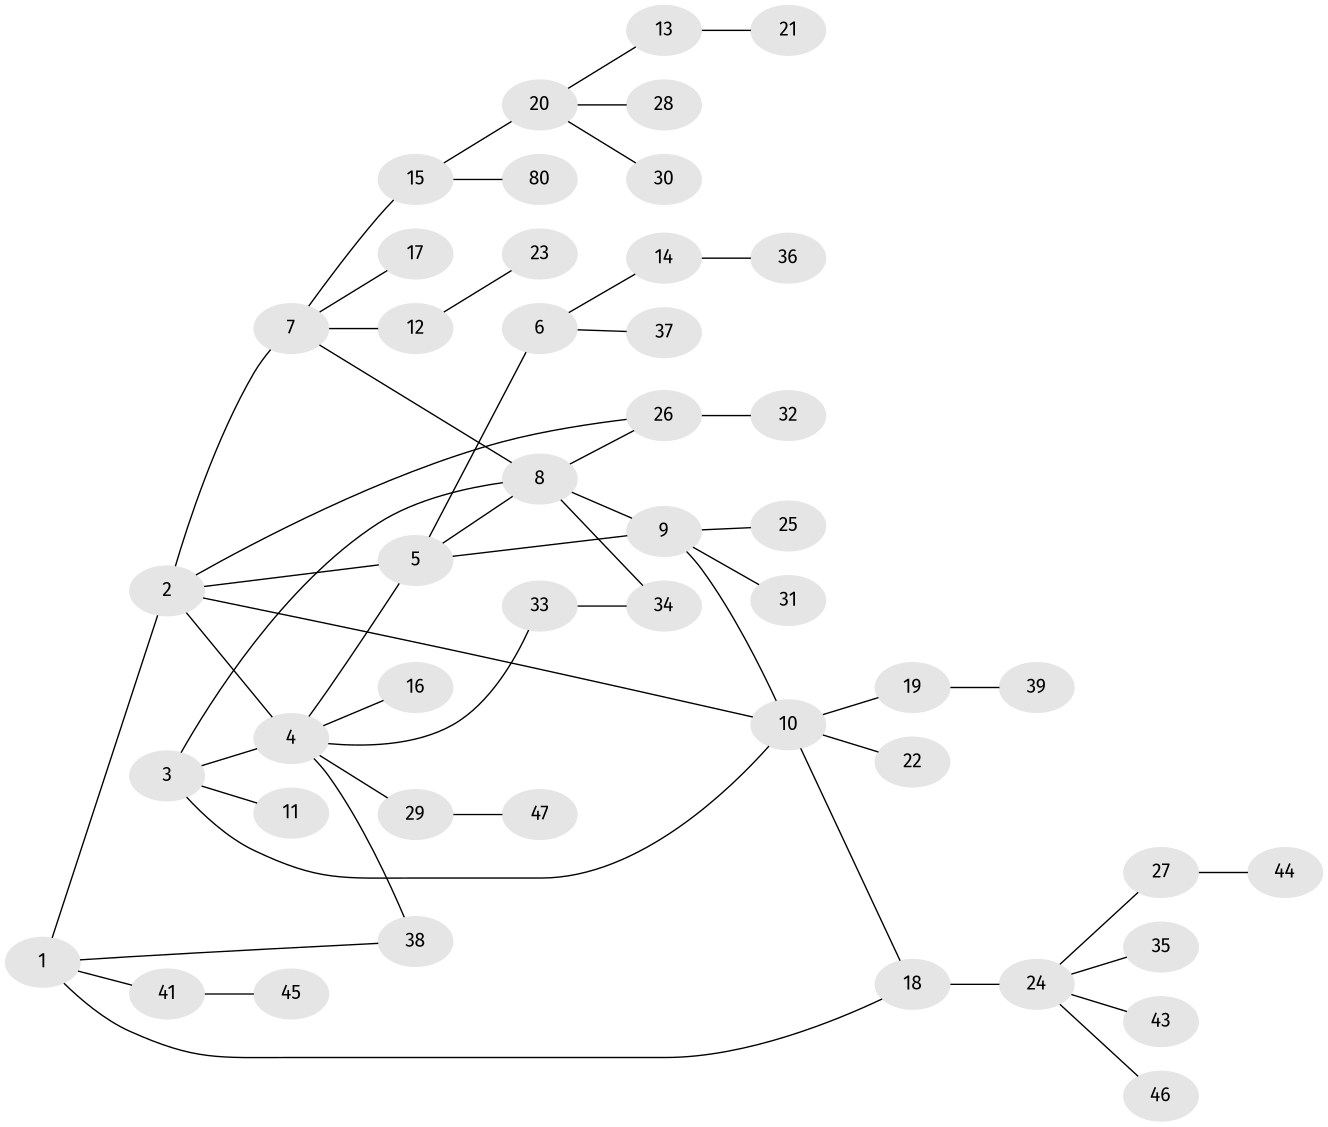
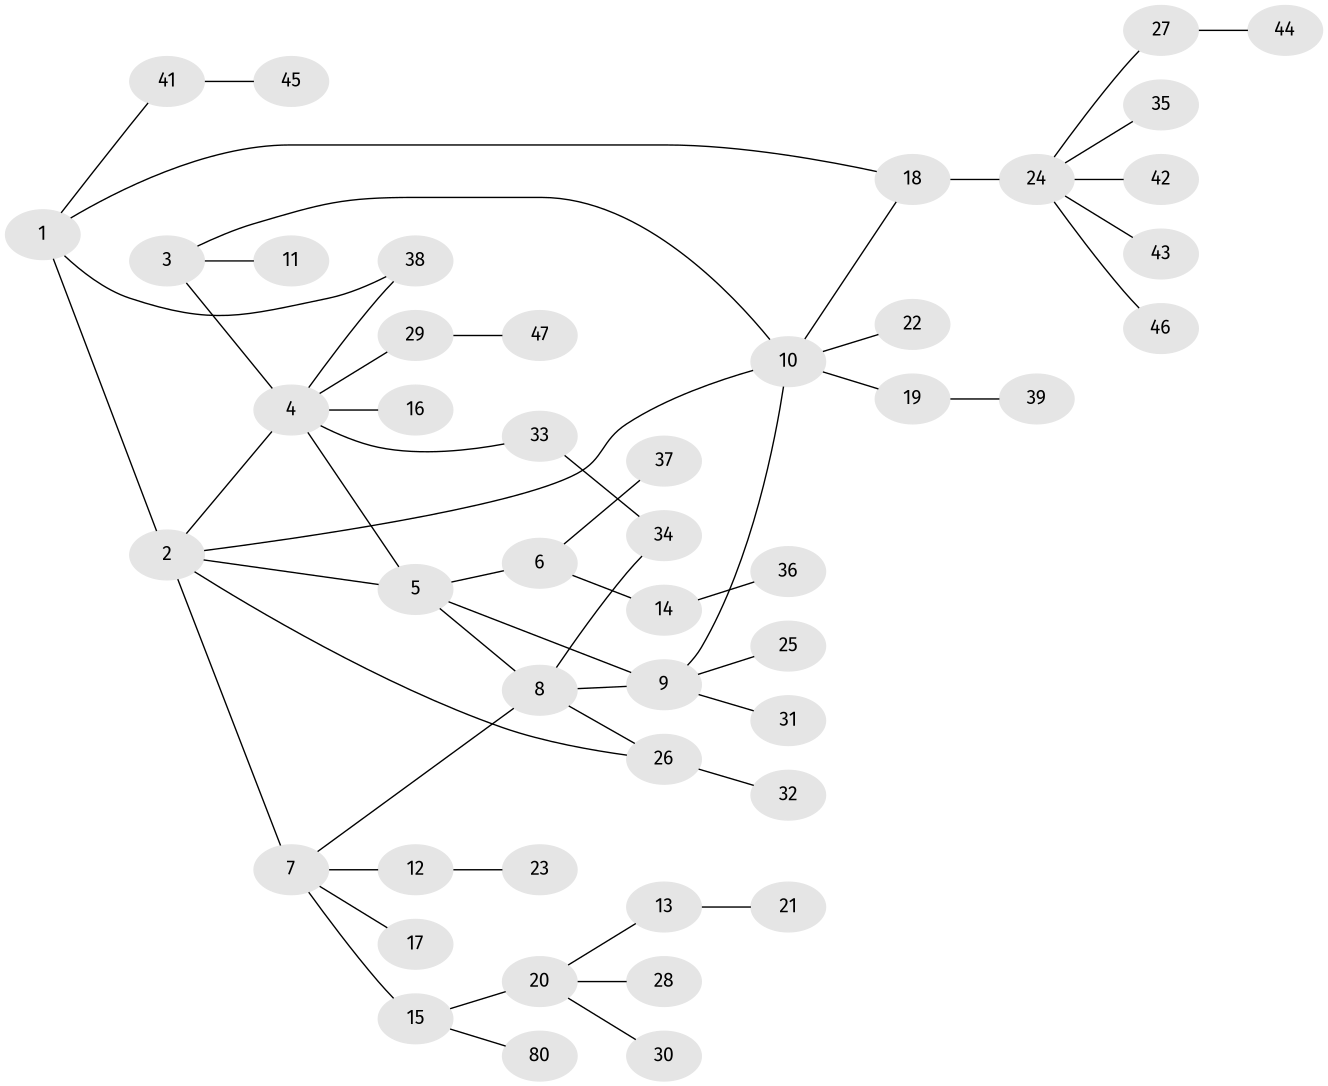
node "42": added
edge "8" -- "3": removed
